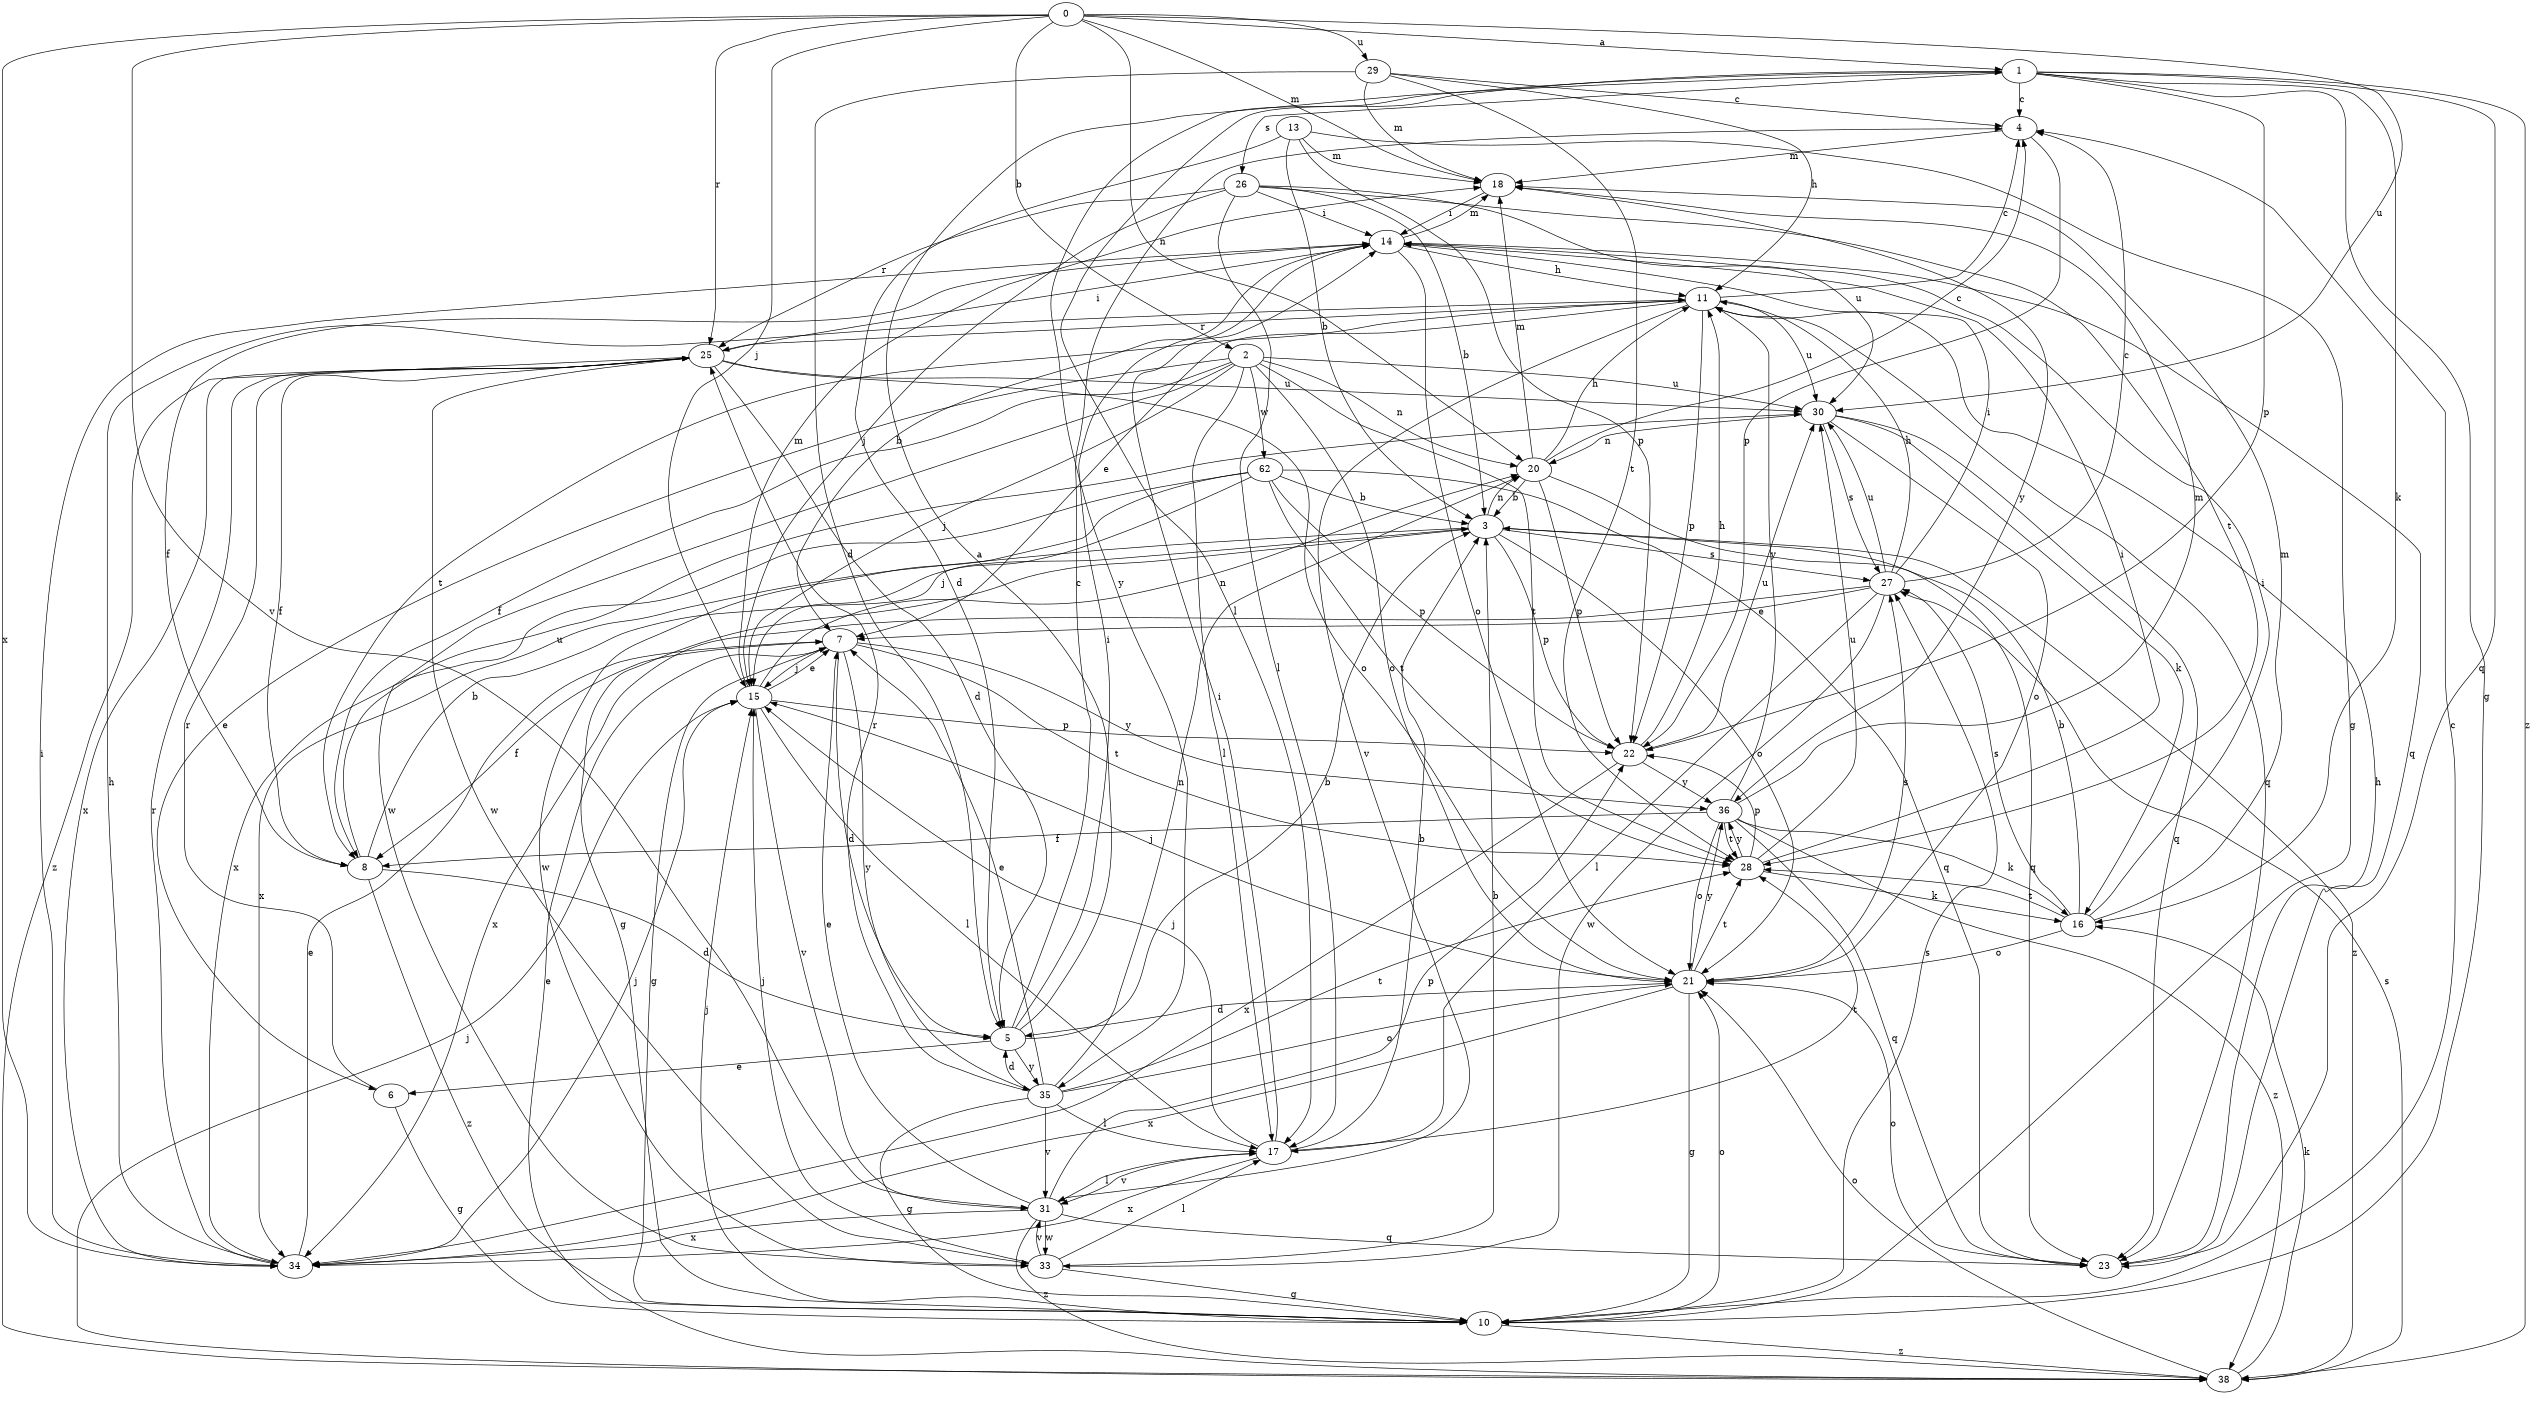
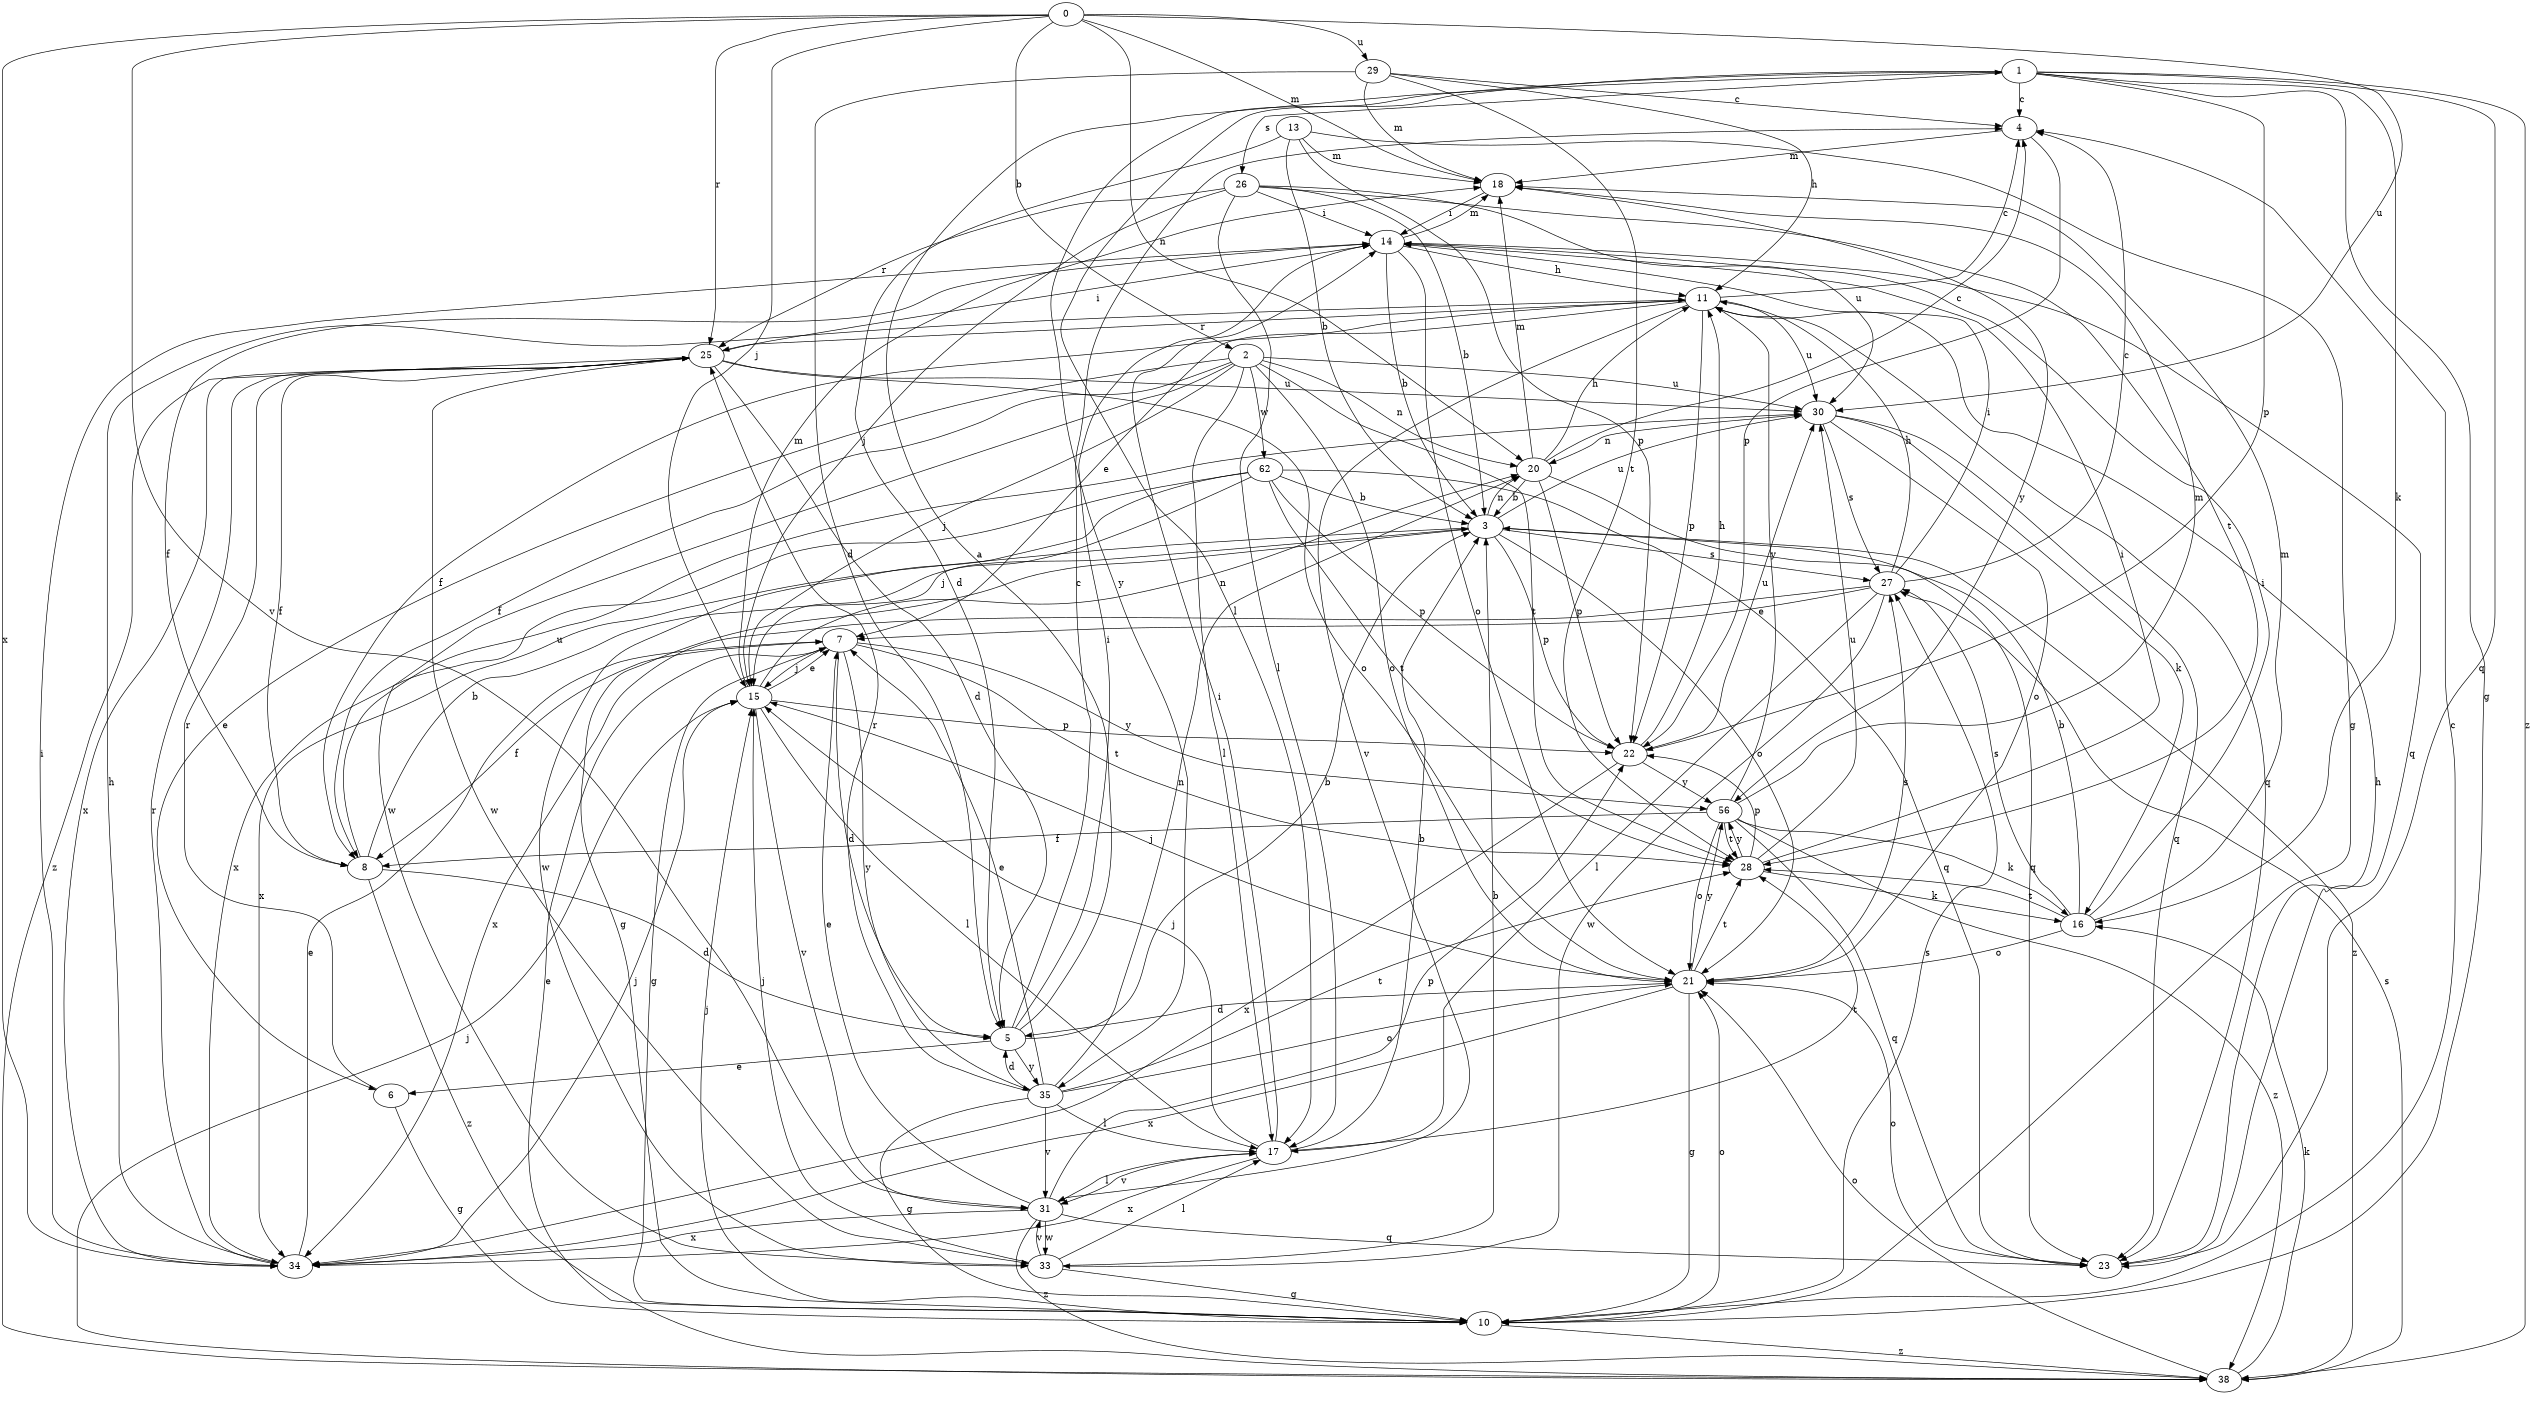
edge "0" -> "1": removed, label "a"
edge "14" -> "7": now "14" -> "3"
edge "27" -> "30": now "3" -> "30"
edge "11" -> "8": label "t" -> "f"
node "36": label "36" -> "56"
